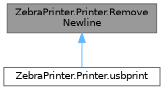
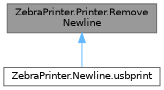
node "ZebraPrinter.Printer.usbprint": label "ZebraPrinter.Printer.usbprint" -> "ZebraPrinter.Newline.usbprint"
